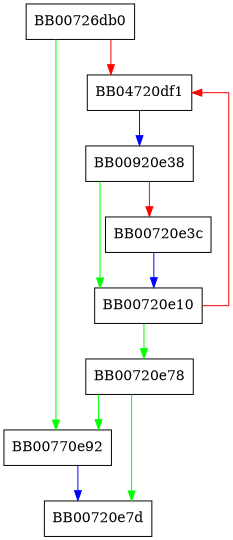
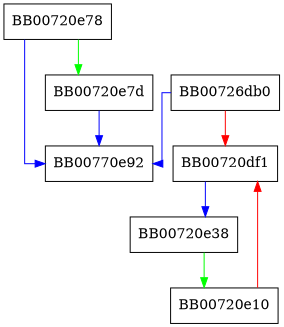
node "BB04720df1": label "BB04720df1" -> "BB00720df1"
node "BB00920e38": label "BB00920e38" -> "BB00720e38"
edge "BB00726db0" -> "BB00770e92": color green -> blue
node "BB00720e3c": removed
edge "BB00720e10" -> "BB00720e78": removed
edge "BB00720e78" -> "BB00770e92": color green -> blue
edge "BB00770e92" -> "BB00720e7d": reversed
